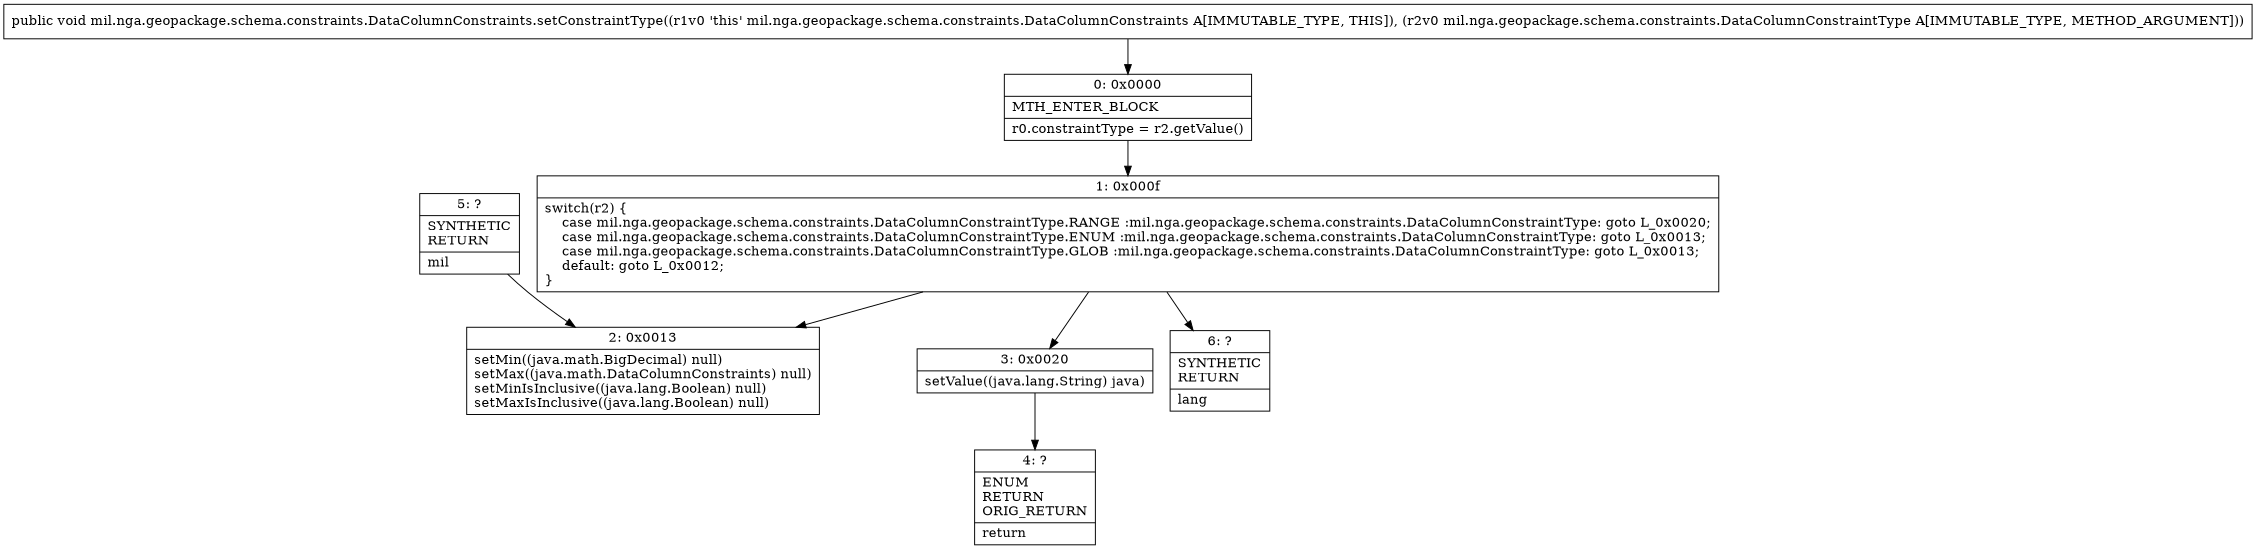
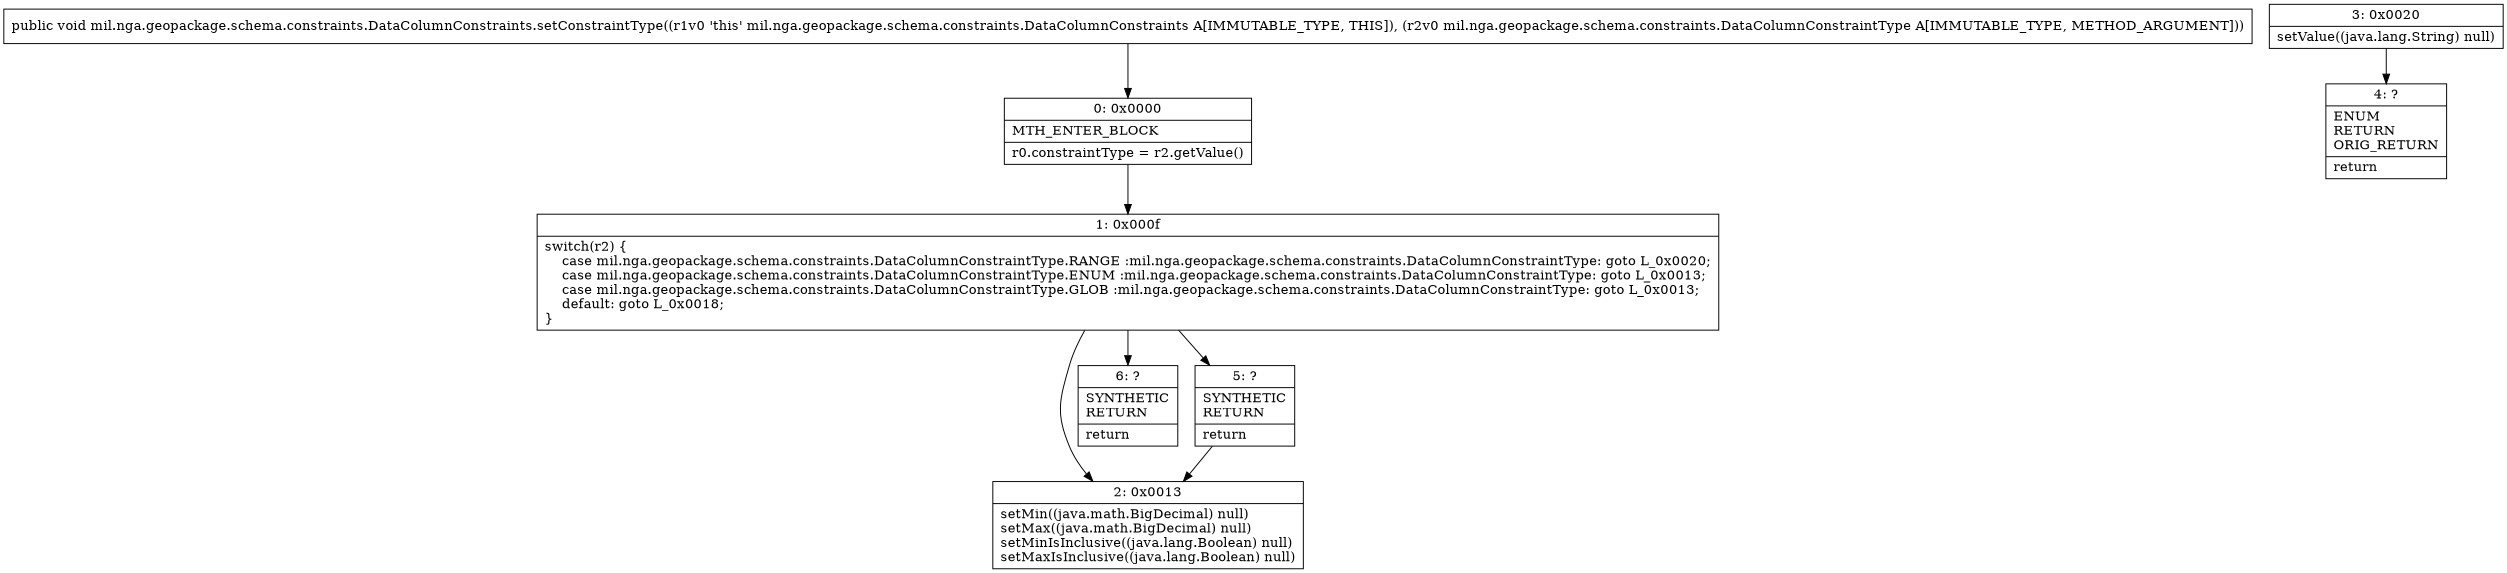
node "5: ?": text "mil" -> "return"
node "1: 0x000f": text "default: goto L_0x0012;" -> "default: goto L_0x0018;"
edge "1: 0x000f" -> "3: 0x0020": now "1: 0x000f" -> "5: ?"
node "2: 0x0013": text "setMax((java.math.DataColumnConstraints) null)" -> "setMax((java.math.BigDecimal) null)"
node "3: 0x0020": text "setValue((java.lang.String) java)" -> "setValue((java.lang.String) null)"
node "6: ?": text "lang" -> "return"
